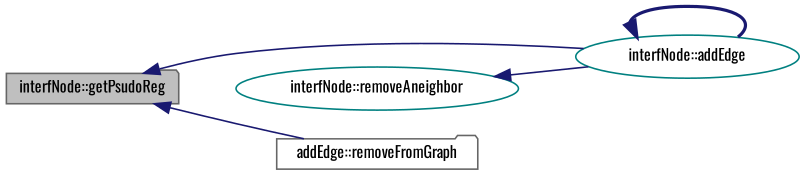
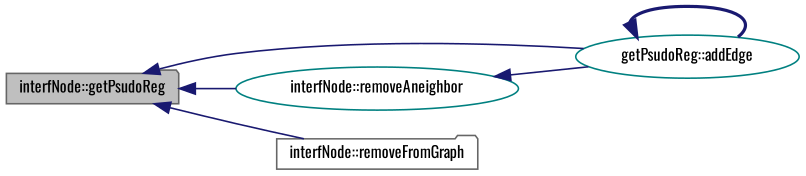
node "interfNode::addEdge": label "interfNode::addEdge" -> "getPsudoReg::addEdge"
edge "interfNode::removeAneighbor" -> "interfNode::getPsudoReg": added
node "addEdge::removeFromGraph": label "addEdge::removeFromGraph" -> "interfNode::removeFromGraph"
